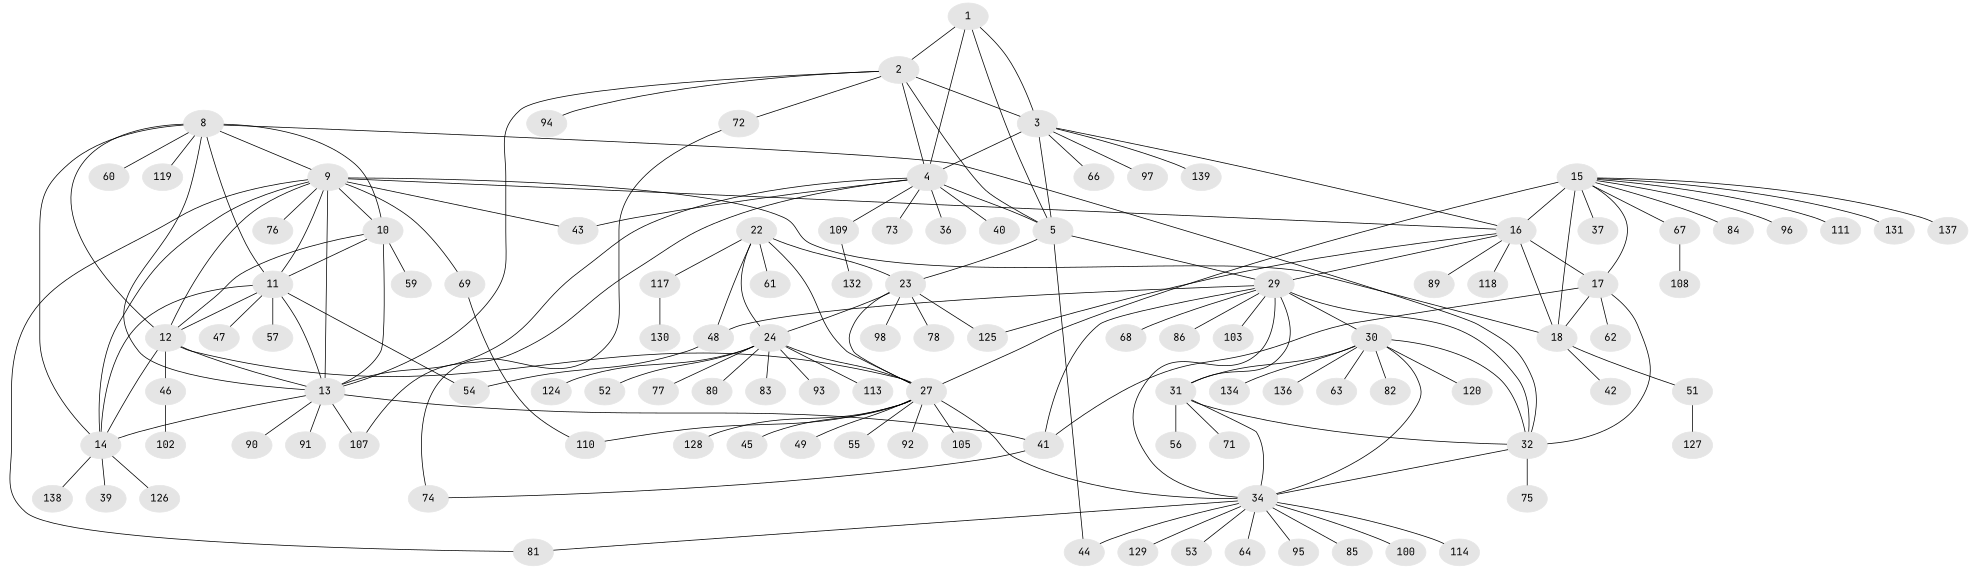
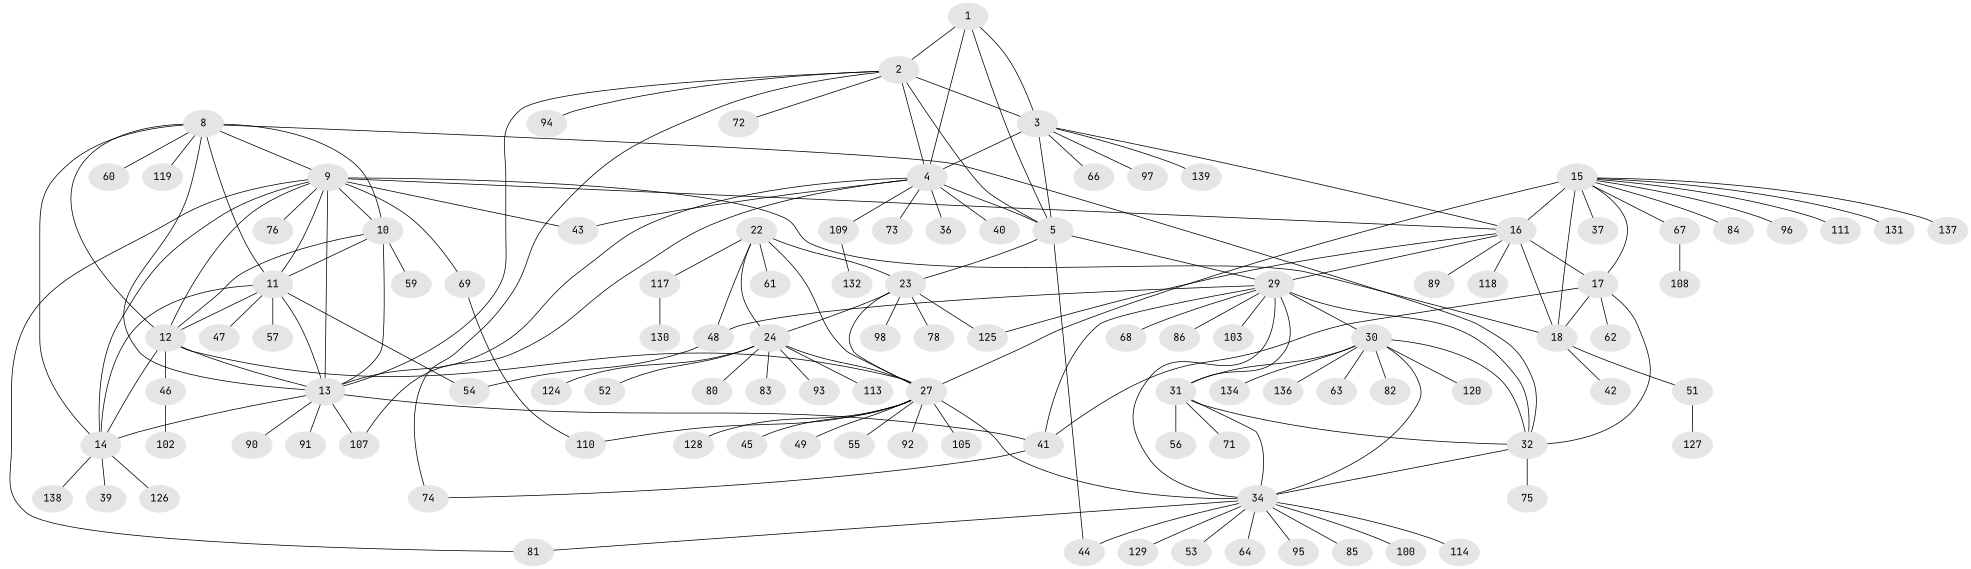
edge "72" -- "74": now "2" -- "74"
node "77": removed
